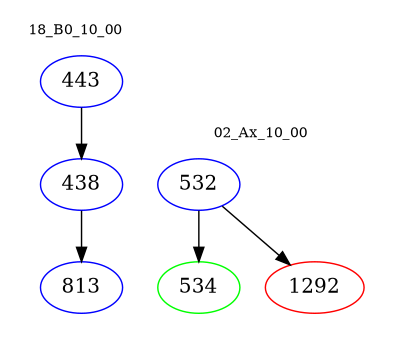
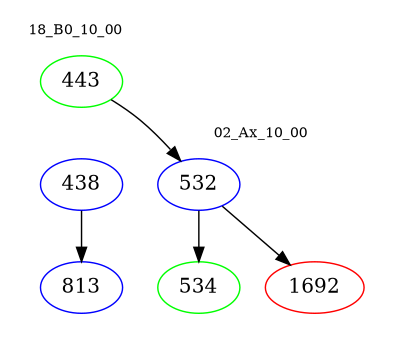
node "443": color blue -> green
edge "443" -> "438": now "443" -> "532"
node "1292": label "1292" -> "1692"
